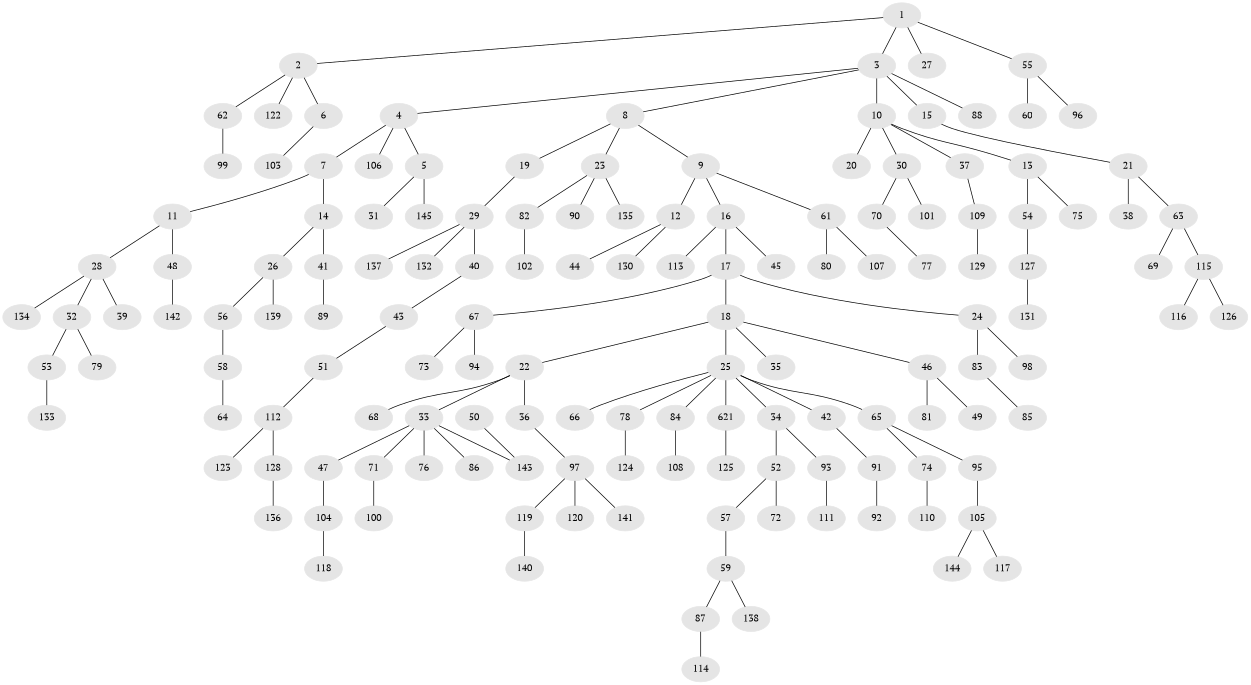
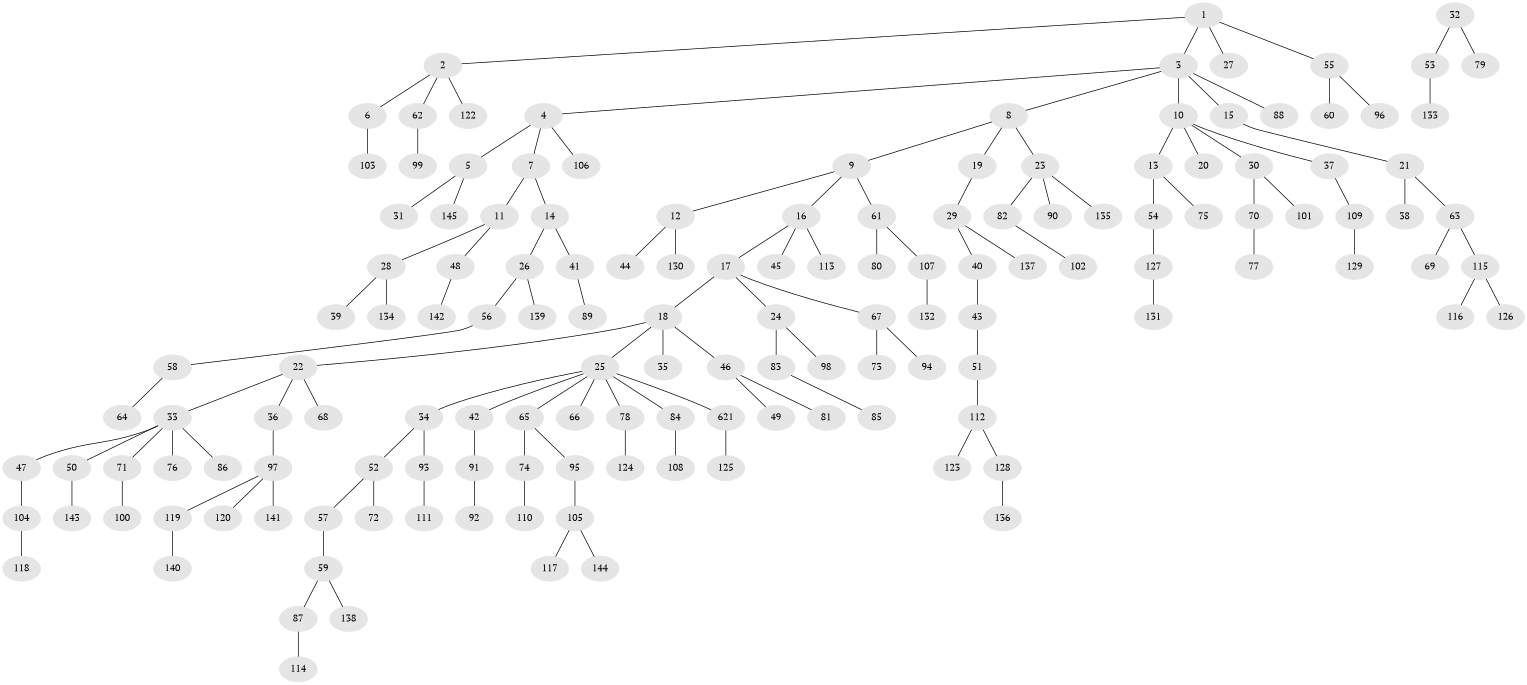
edge "29" -- "132": now "107" -- "132"
edge "28" -- "32": removed
edge "33" -- "143": now "33" -- "50"
